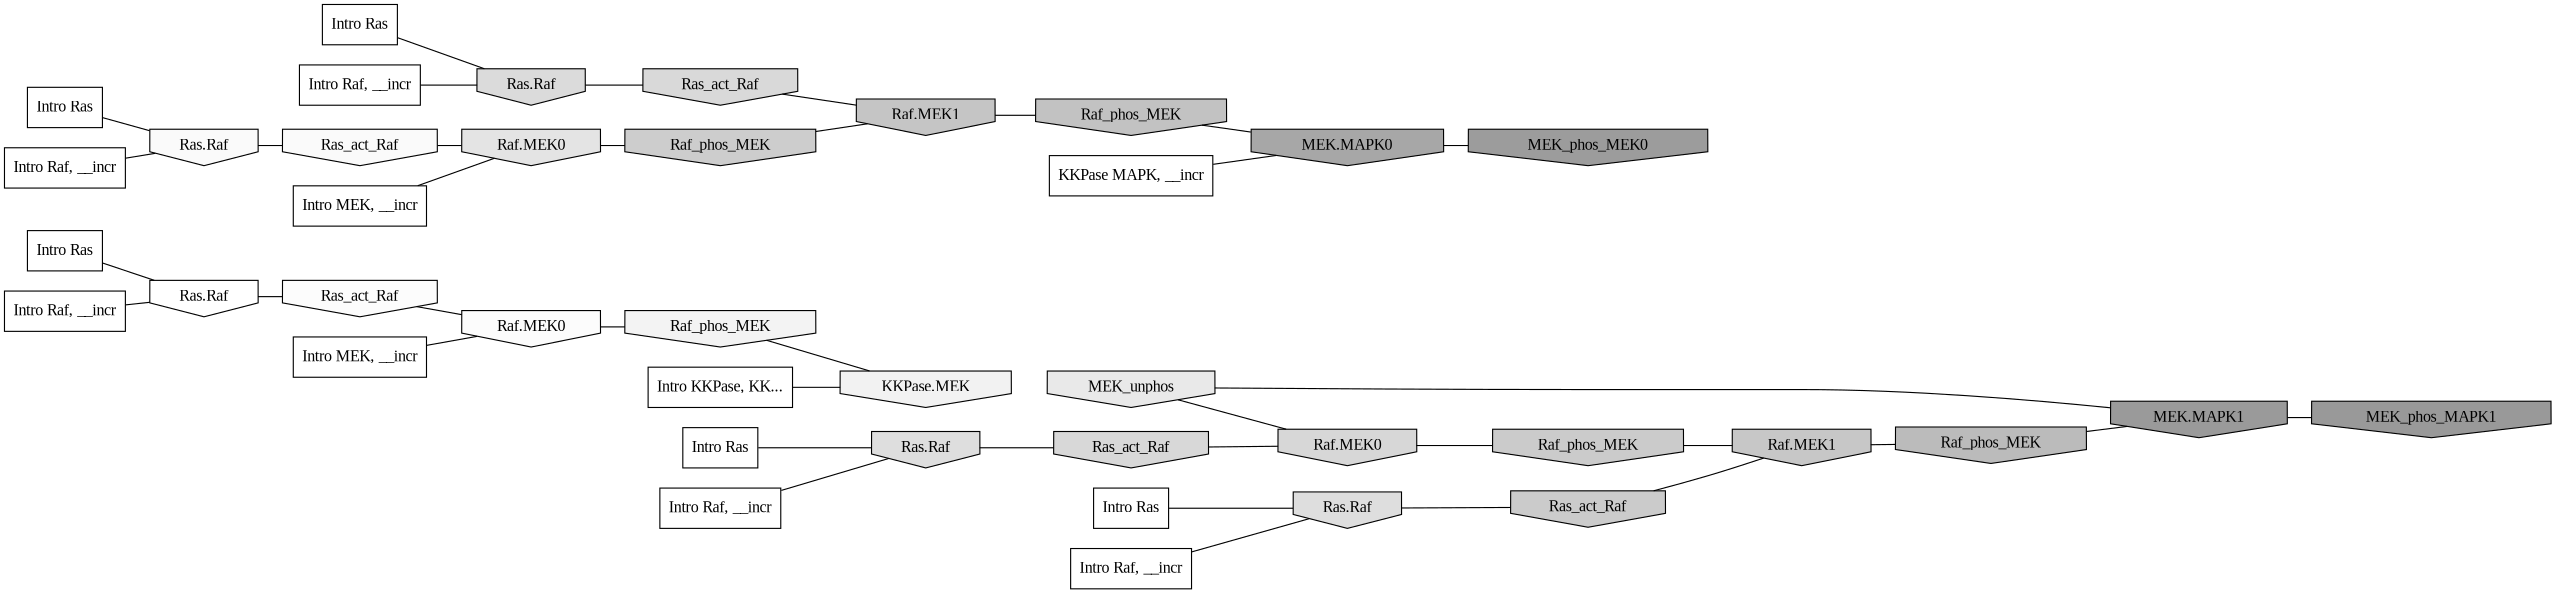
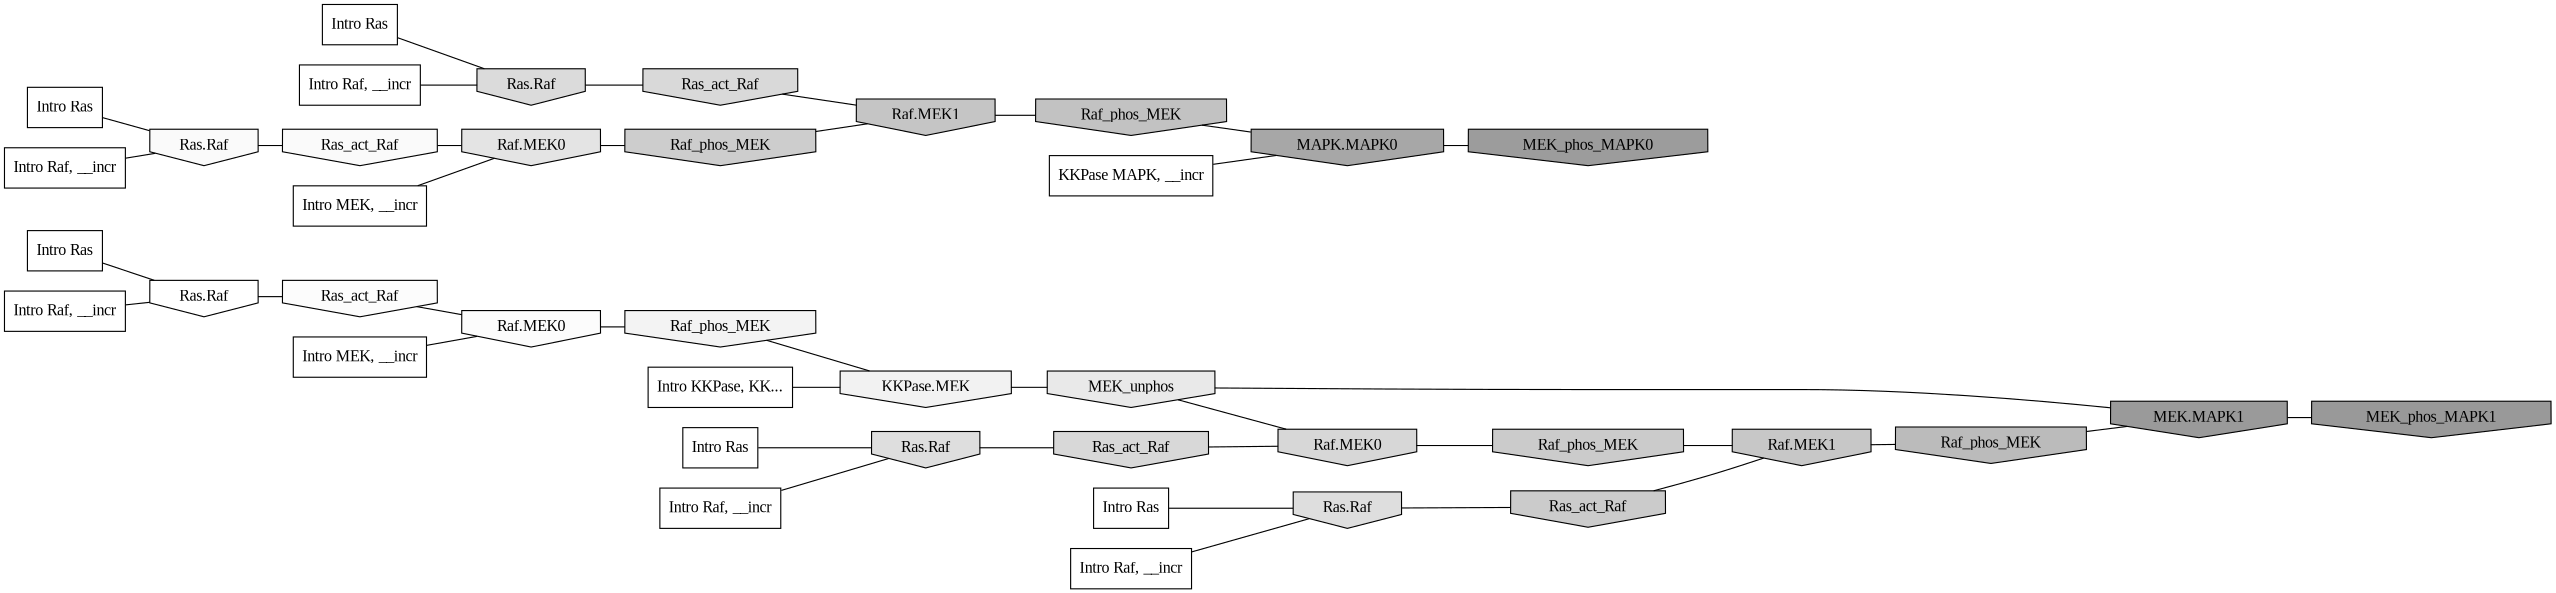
node "MEK.MAPK0": label "MEK.MAPK0" -> "MAPK.MAPK0"
node "MEK_phos_MEK0": label "MEK_phos_MEK0" -> "MEK_phos_MAPK0"
edge "KKPase.MEK" -- "MEK_unphos": added
